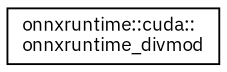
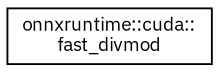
node "onnxruntime::cuda:: onnxruntime_divmod": label "onnxruntime::cuda:: onnxruntime_divmod" -> "onnxruntime::cuda:: fast_divmod"
